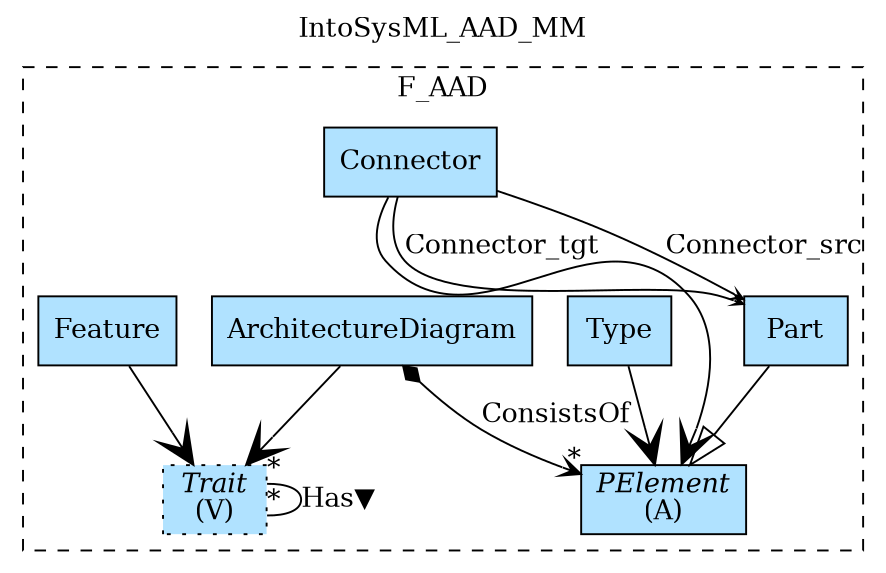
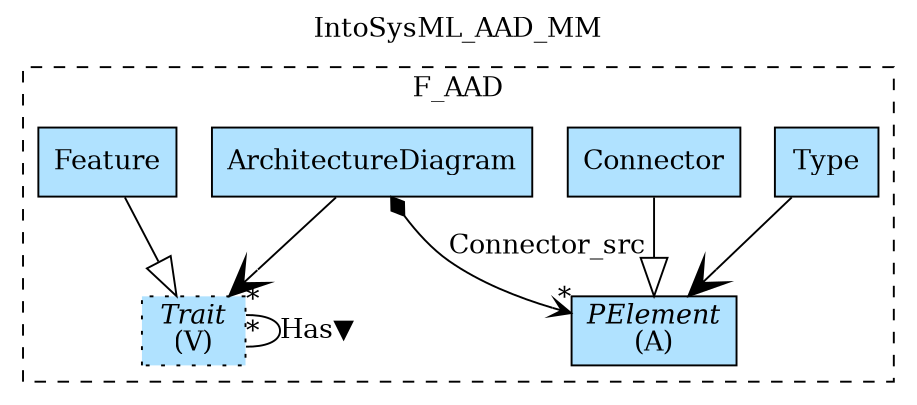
edge "Connector" -> "PElement": arrowhead vee -> onormal
node "Part": removed
edge "Feature" -> "Trait": arrowhead vee -> onormal
edge "ArchitectureDiagram" -- "PElement": label "ConsistsOf" -> "Connector_src"
